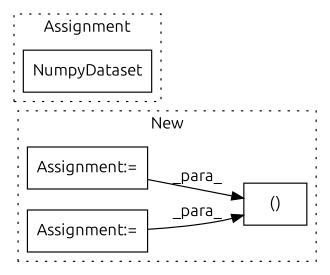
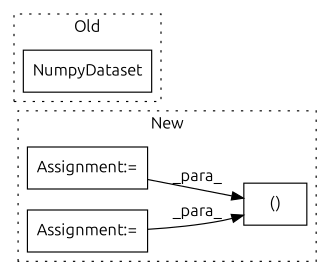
cluster "Assignment": label "Assignment" -> "Old"
